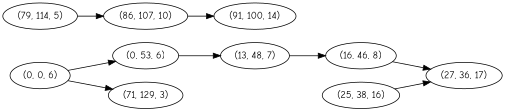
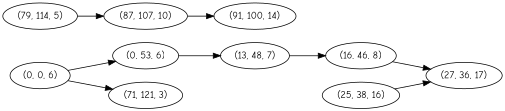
node "(86, 107, 10)": label "(86, 107, 10)" -> "(87, 107, 10)"
node "(71, 129, 3)": label "(71, 129, 3)" -> "(71, 121, 3)"
